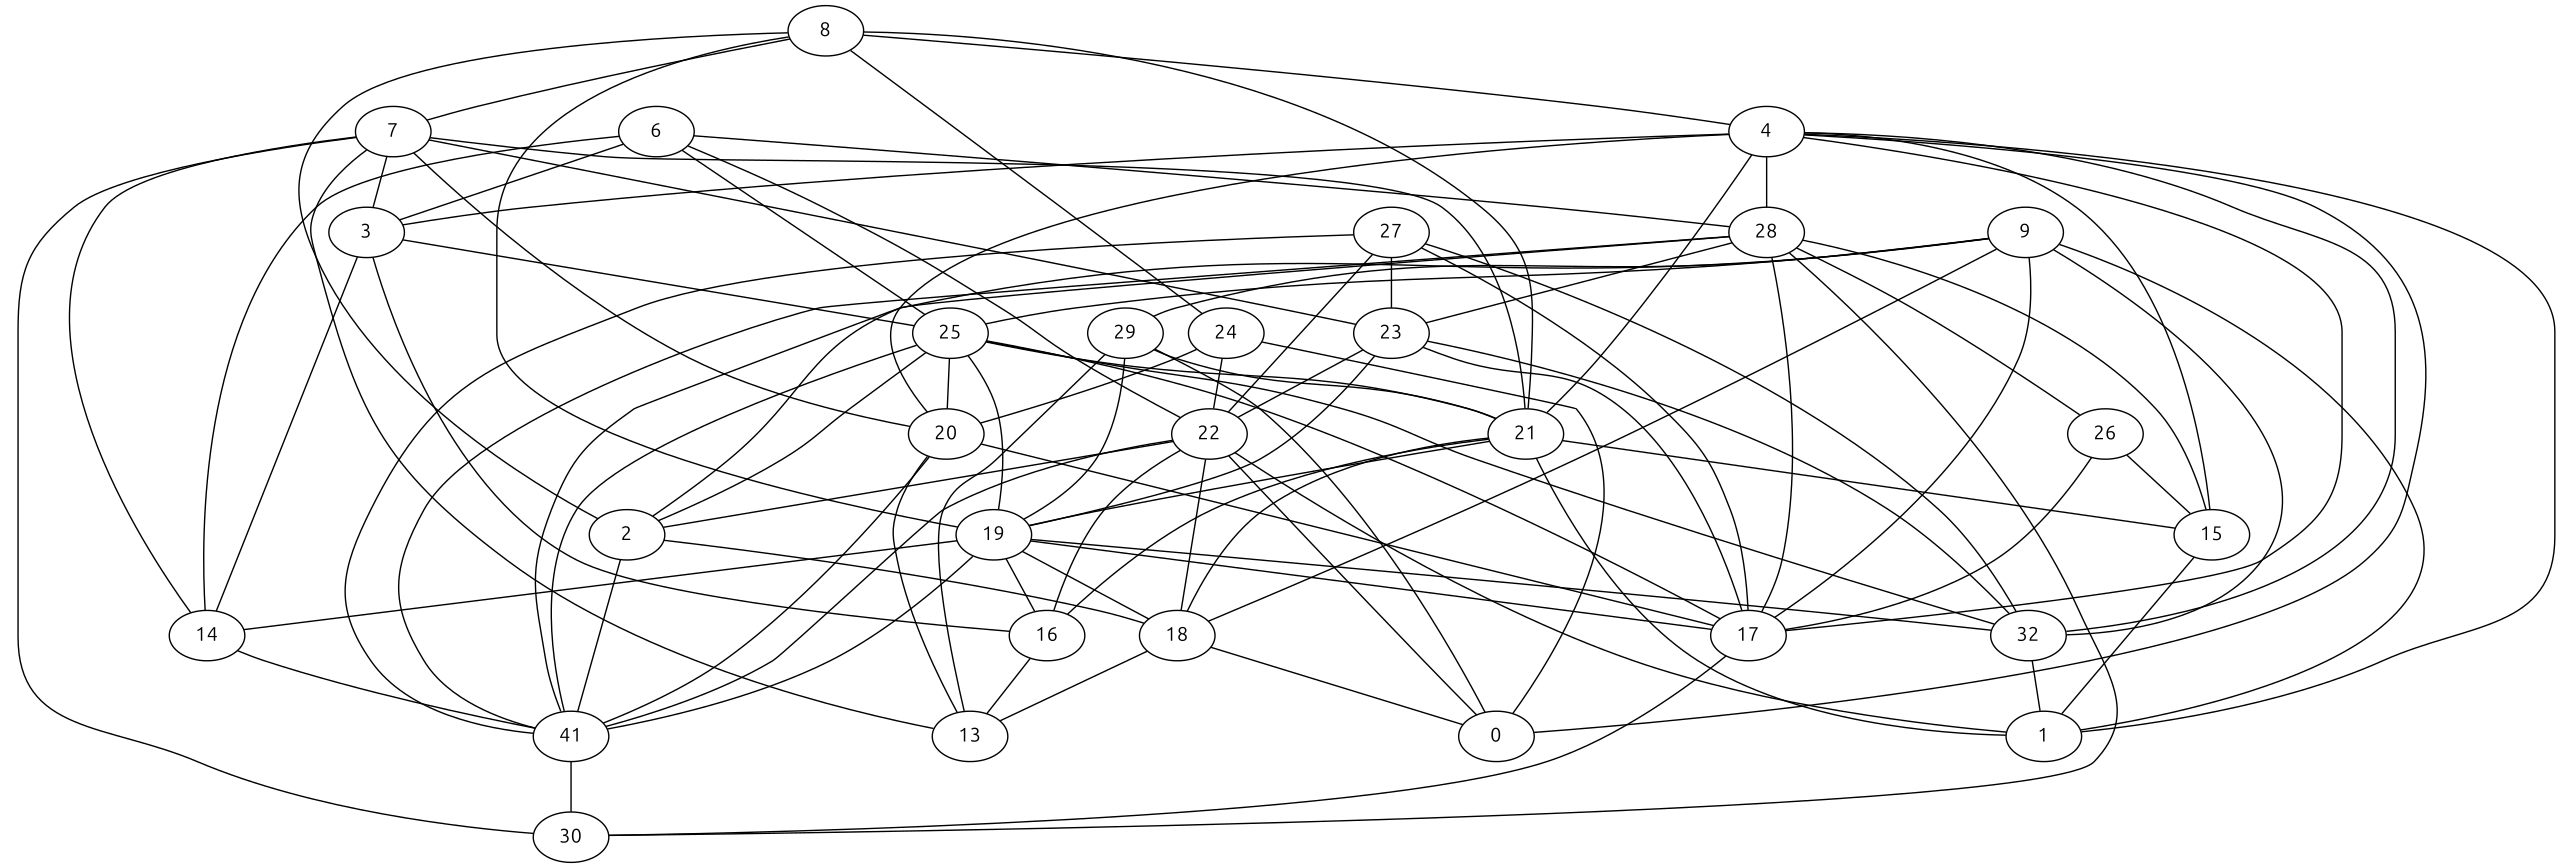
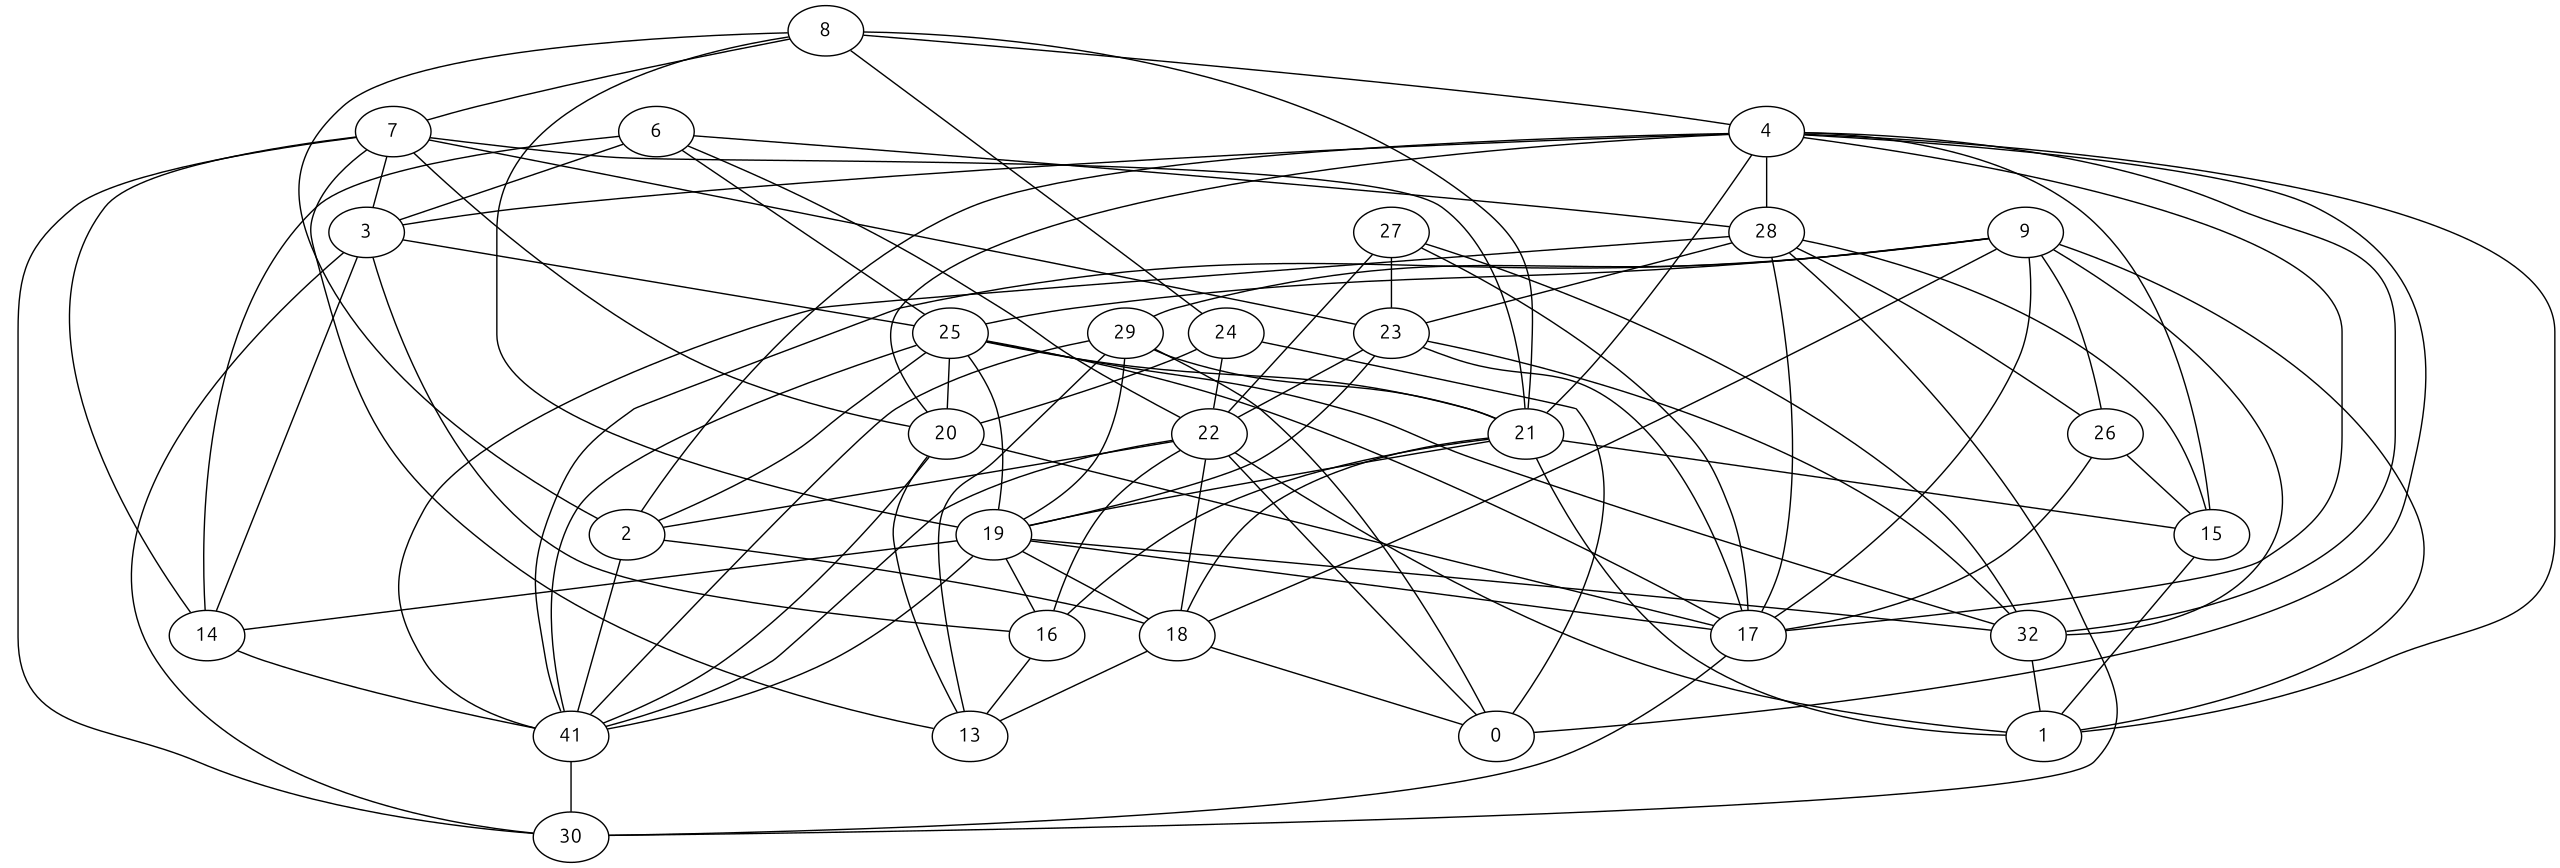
edge "28" -- "2": now "4" -- "2"
edge "27" -- "41": now "29" -- "41"
edge "9" -- "26": added
edge "3" -- "30": added
